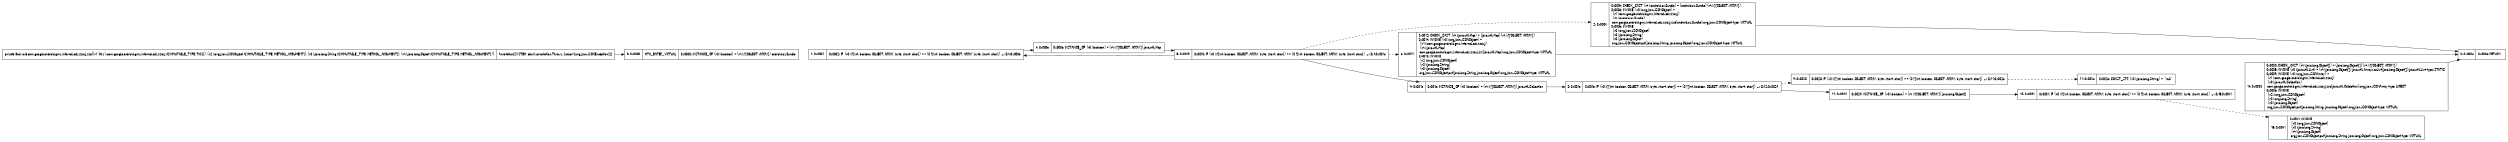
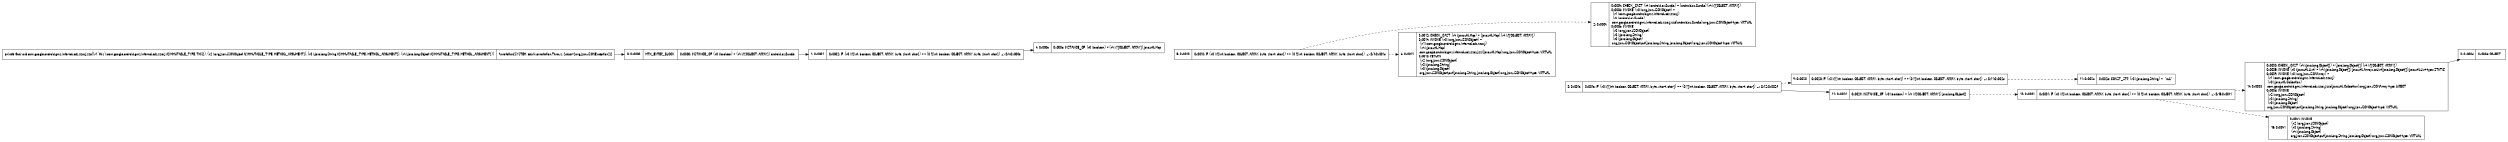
edge "2: 0x0004" -> "3: 0x000d": removed
edge "4: 0x000e" -> "5: 0x0010": removed
node "0: 0x0000": text "MTH_ENTER_VIRTUAL" -> "MTH_ENTER_BLOCK"
edge "6: 0x0012" -> "3: 0x000d": removed
node "3: 0x000d": text "0x000d: RETURN" -> "0x000d: OBJECT"
edge "5: 0x0010" -> "1: 0x0002": now "0: 0x0000" -> "1: 0x0002"
node "6: 0x0012": text "0x0018: INVOKE" -> "0x0018: RETURN"
node "7: 0x001c": removed
edge "13: 0x0031" -> "14: 0x0033": added
edge "12: 0x002f" -> "13: 0x0031": style solid -> dashed
node "14: 0x0033": text "(r3 I:org.lang.String)" -> "(r3 I:java.lang.String)"
node "15: 0x0041": text "(r3 I:org.json.JSONObject)" -> "(r2 I:org.json.JSONObject)"
